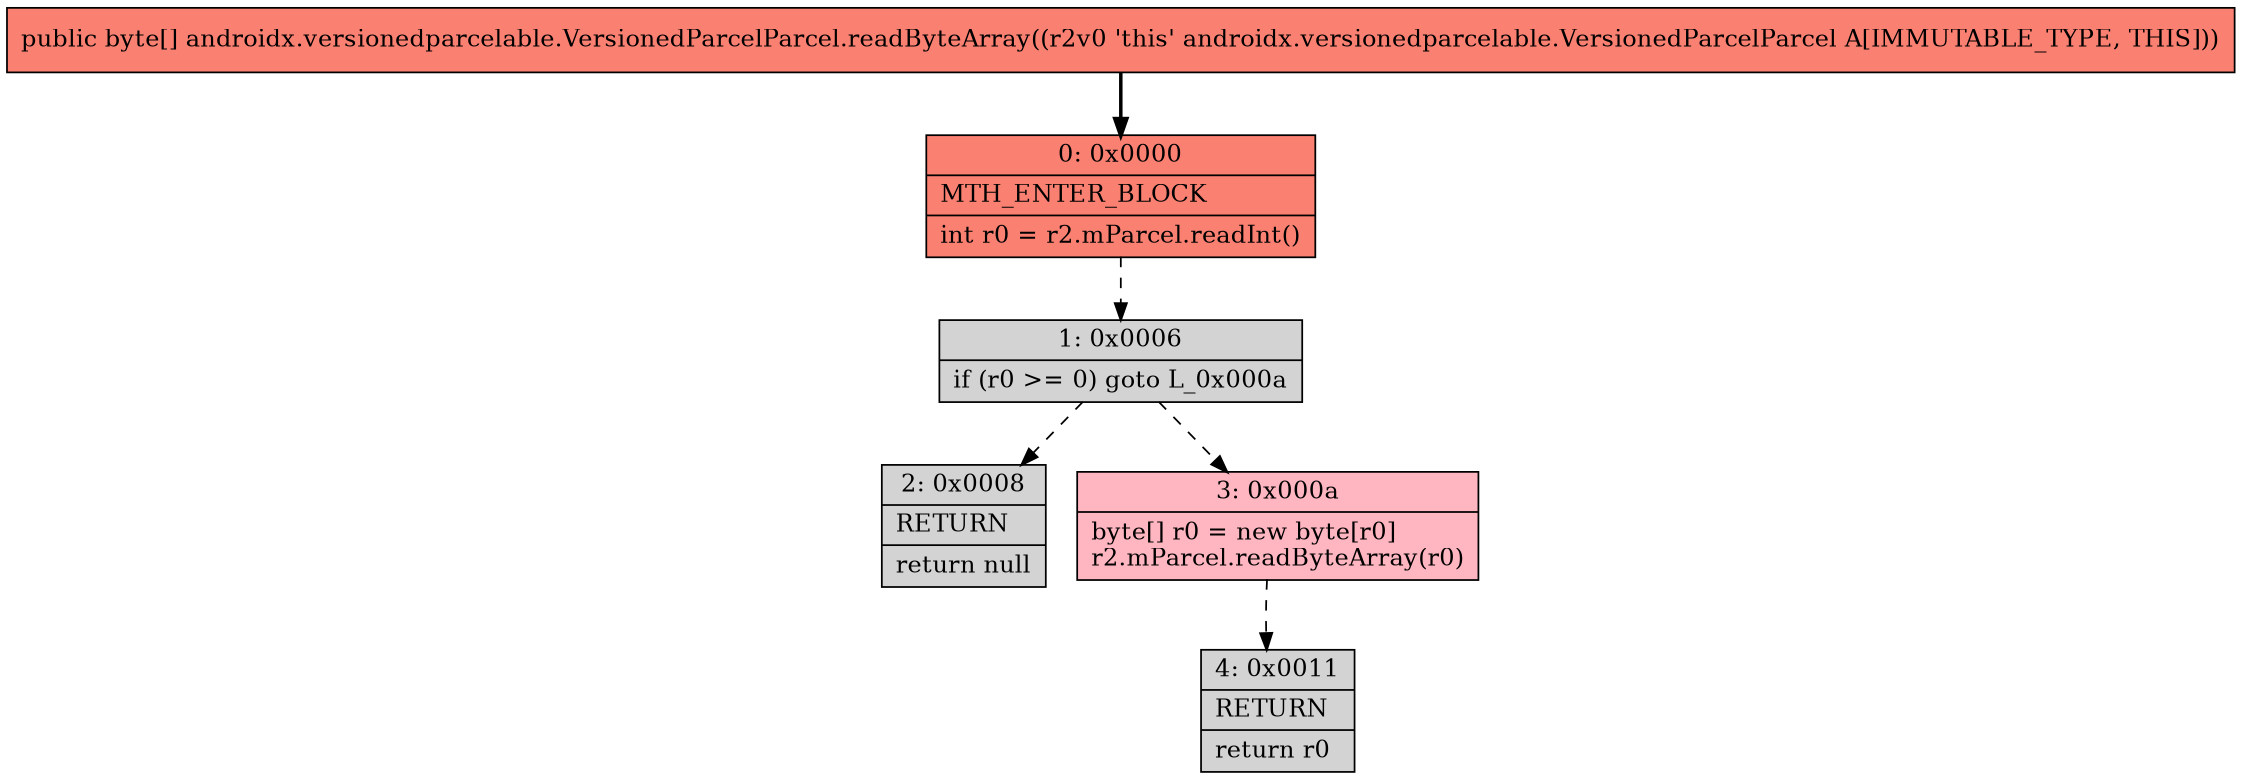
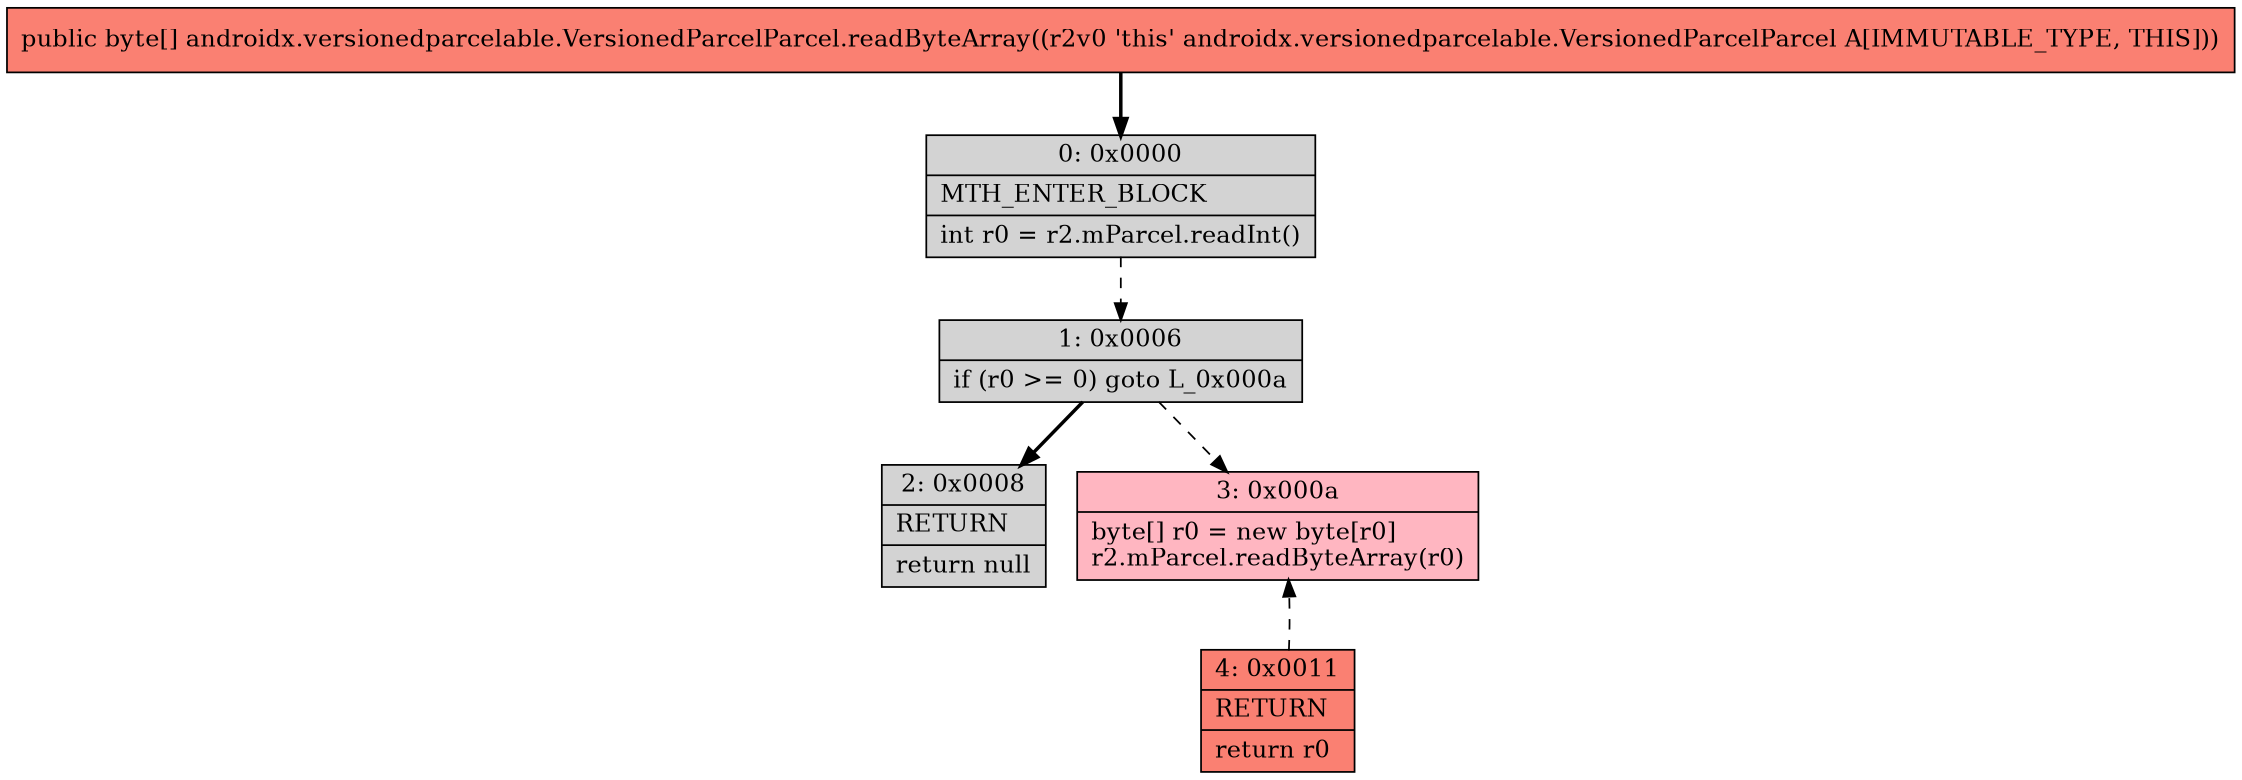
node "0: 0x0000": fillcolor salmon -> lightgrey
edge "1: 0x0006" -> "2: 0x0008": style dashed -> bold
edge "3: 0x000a" -> "4: 0x0011": reversed
node "4: 0x0011": fillcolor lightgrey -> salmon
